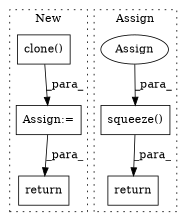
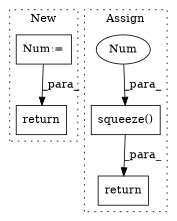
node "clone()": removed
node "Assign": label "Assign" -> "Num"
node "Assign:=": label "Assign:=" -> "Num:="
